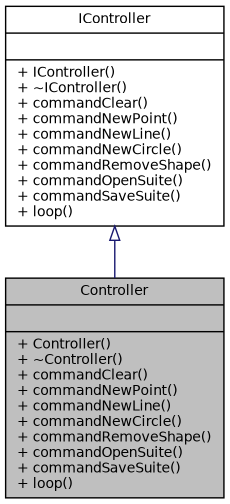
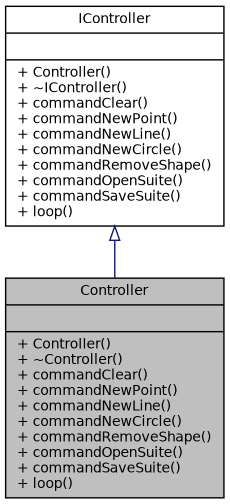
node "IController": text "+ IController()" -> "+ Controller()"
